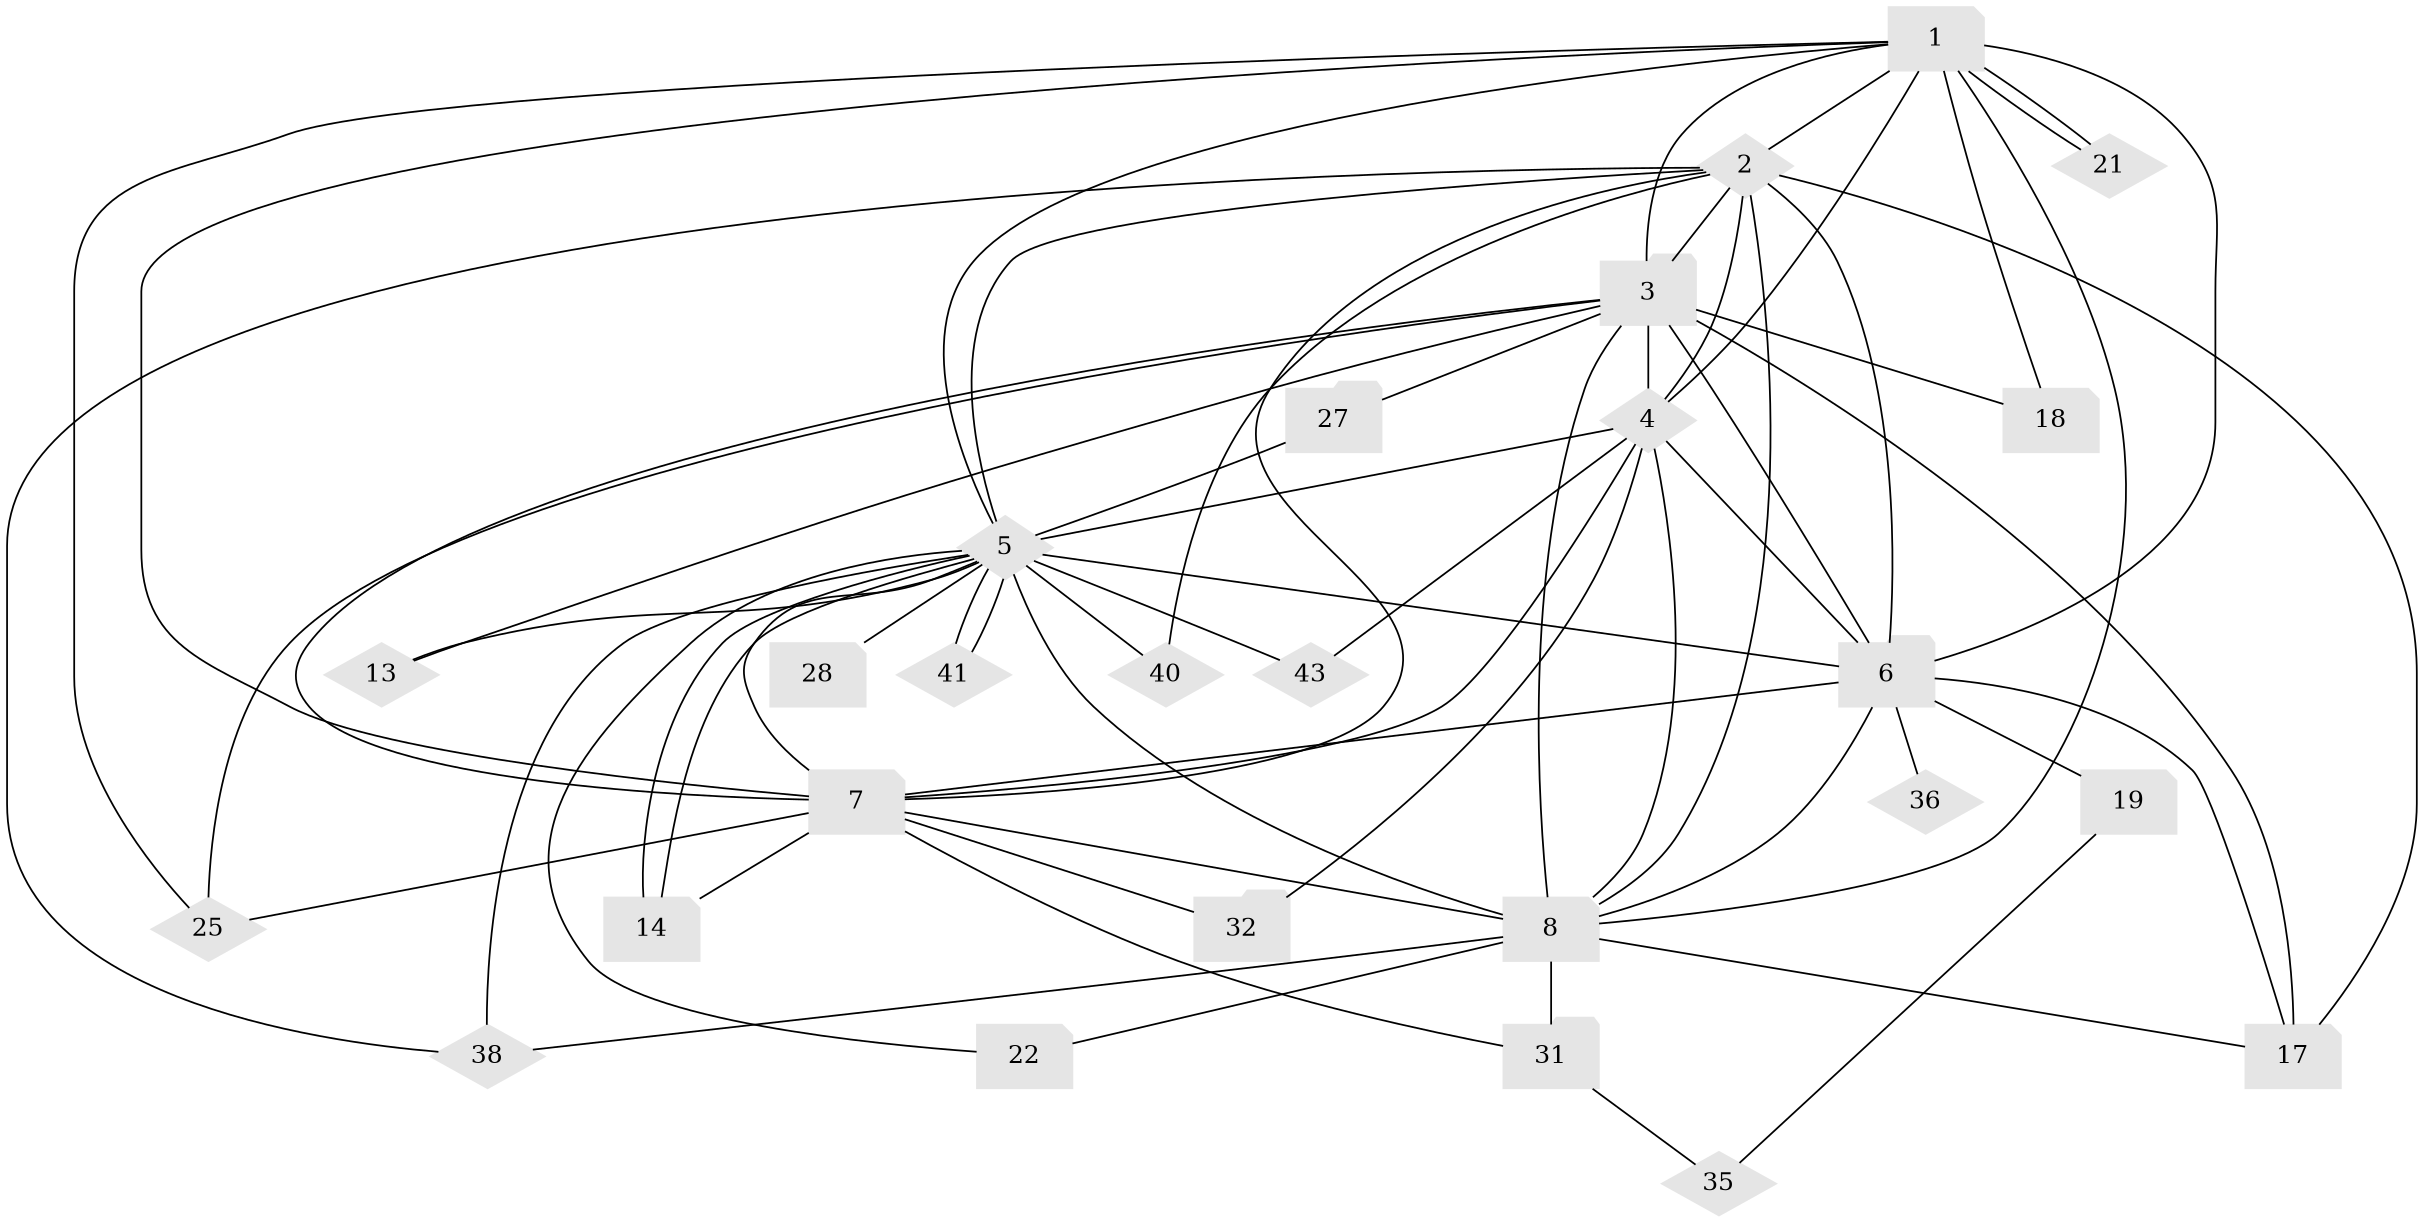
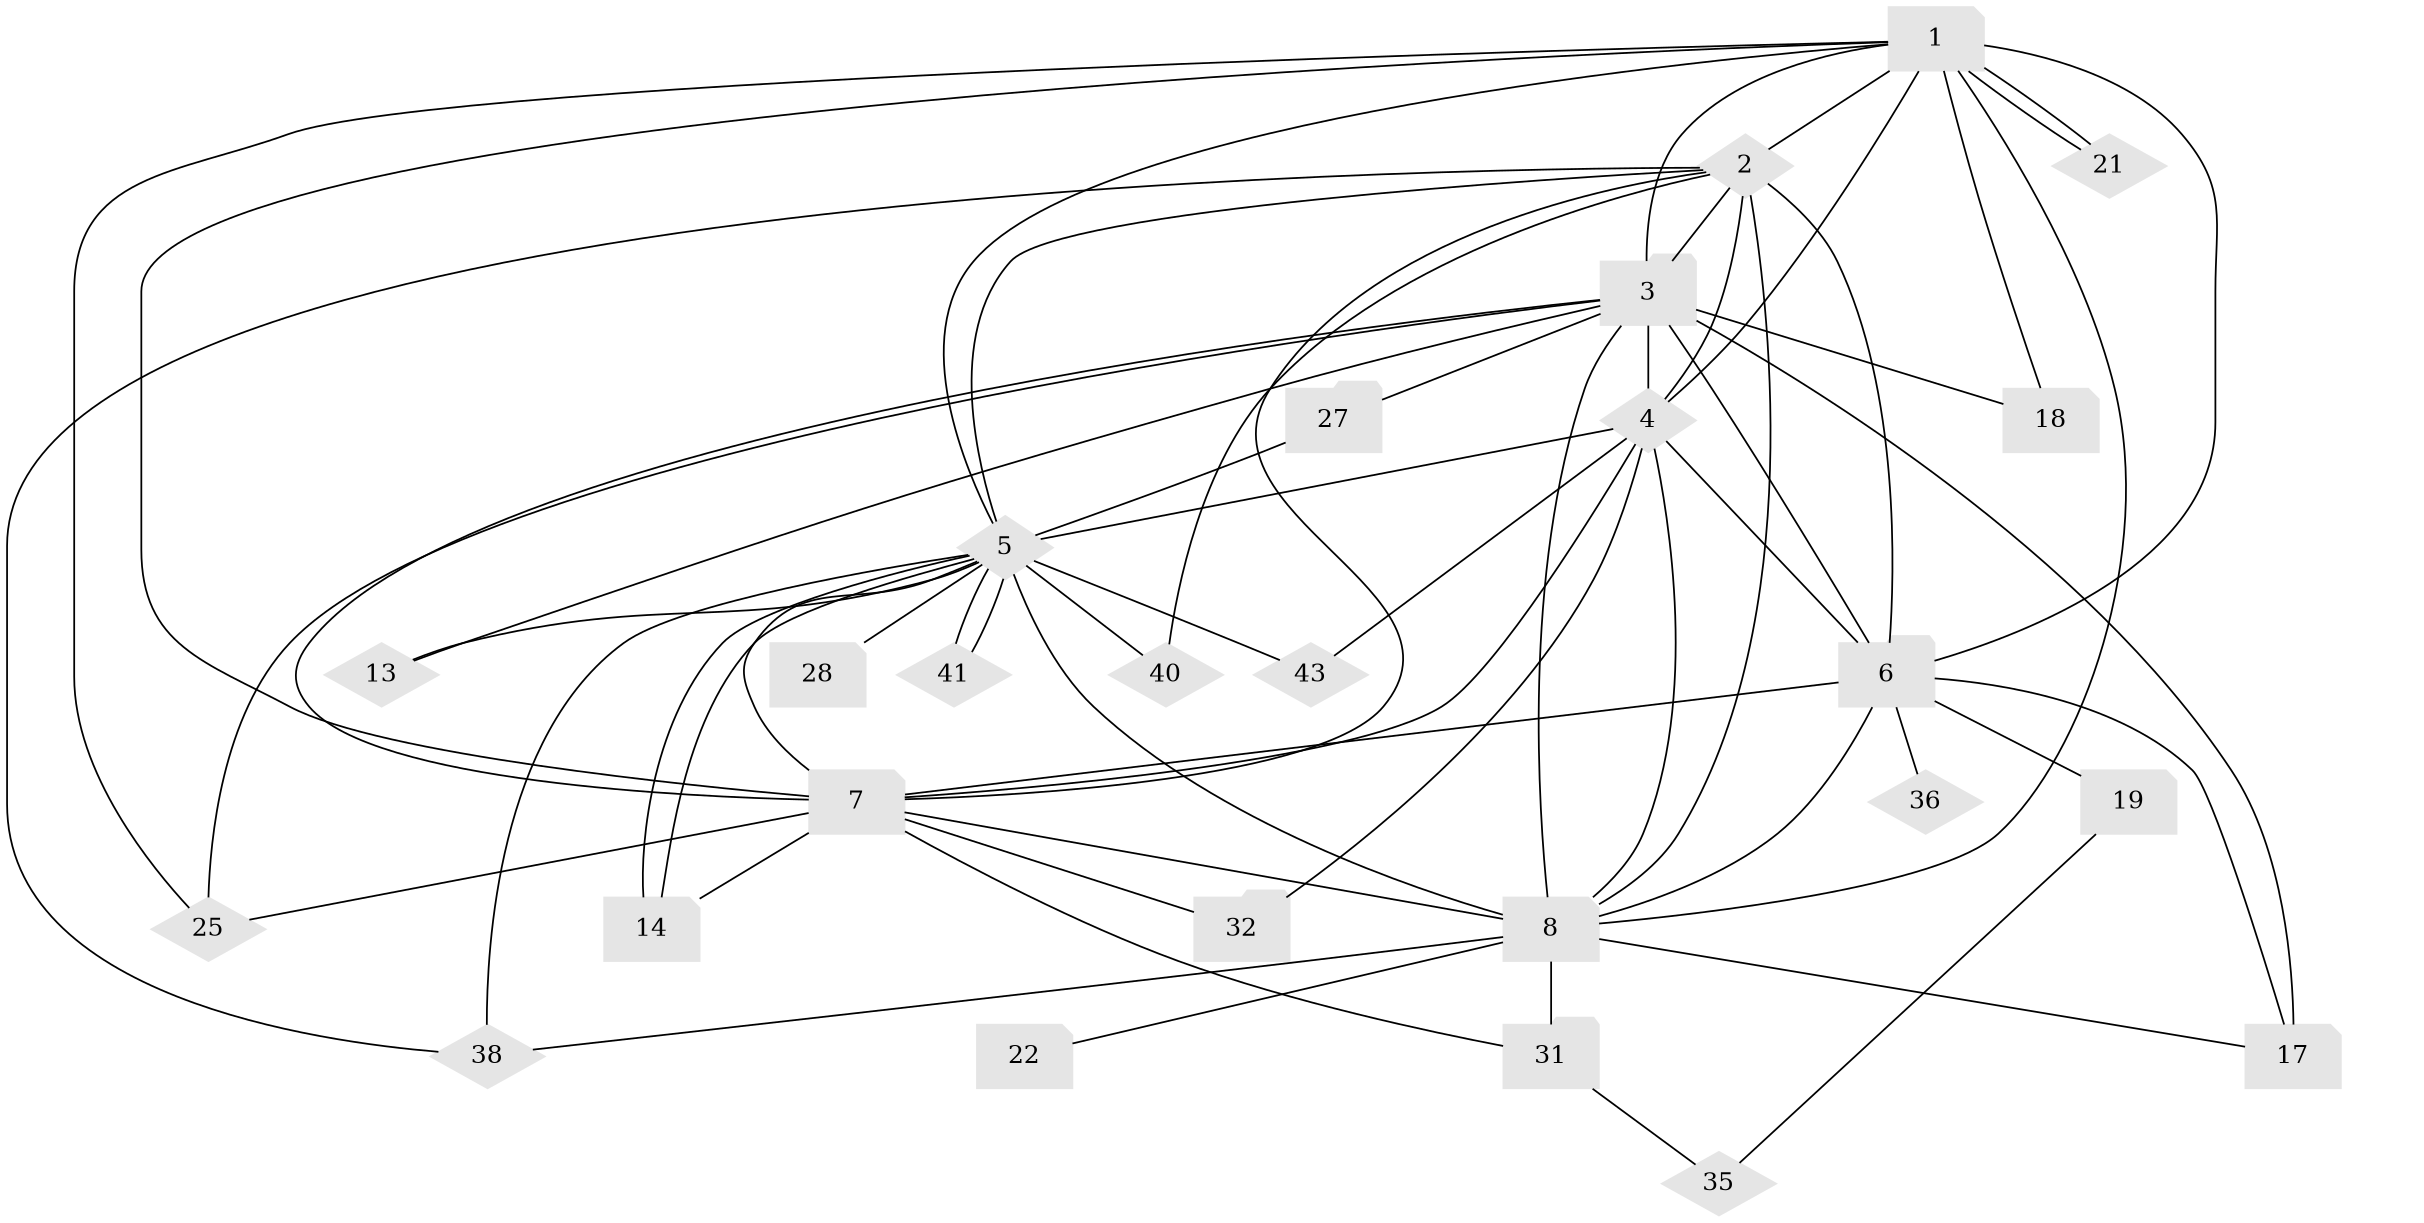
edge "2" -- "17": removed
edge "5" -- "6": removed
edge "5" -- "22": removed
